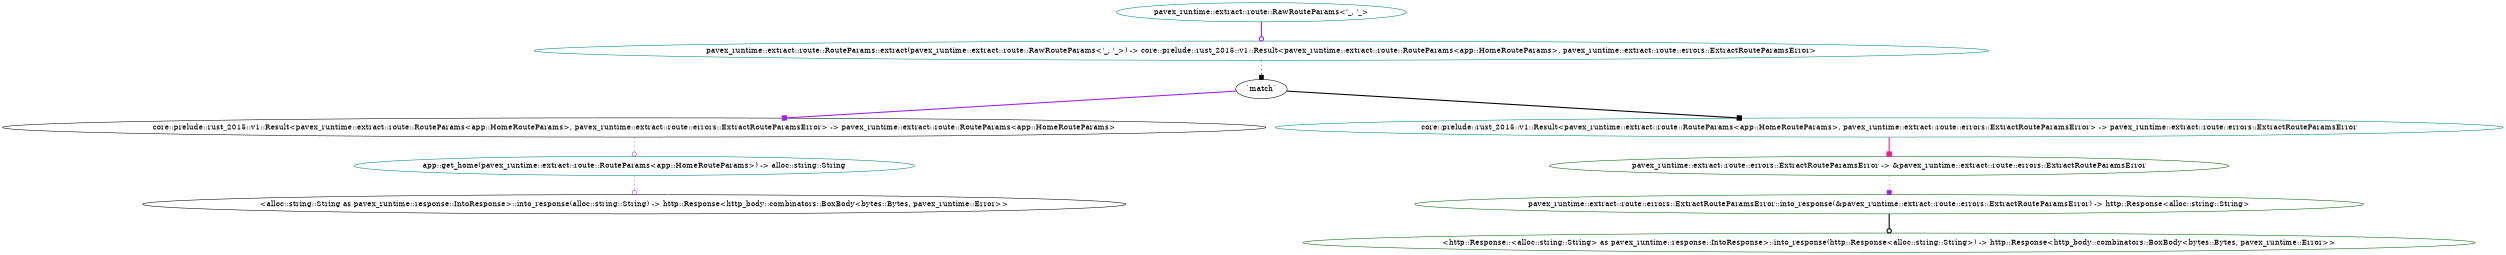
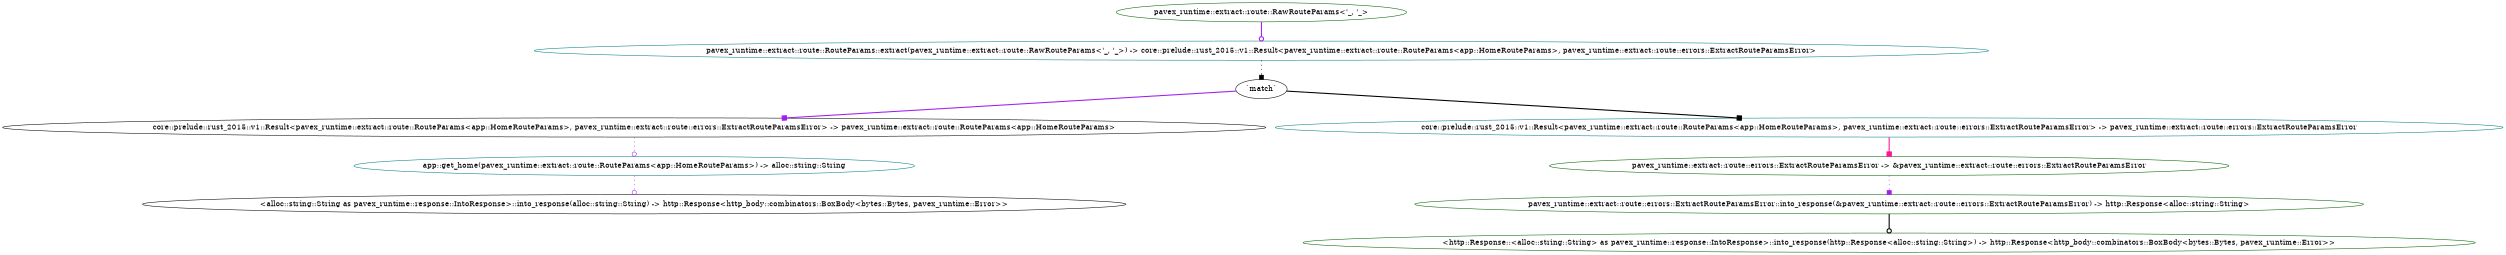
node "pavex_runtime::extract::route::RawRouteParams<'_, '_>": color teal -> darkgreen
